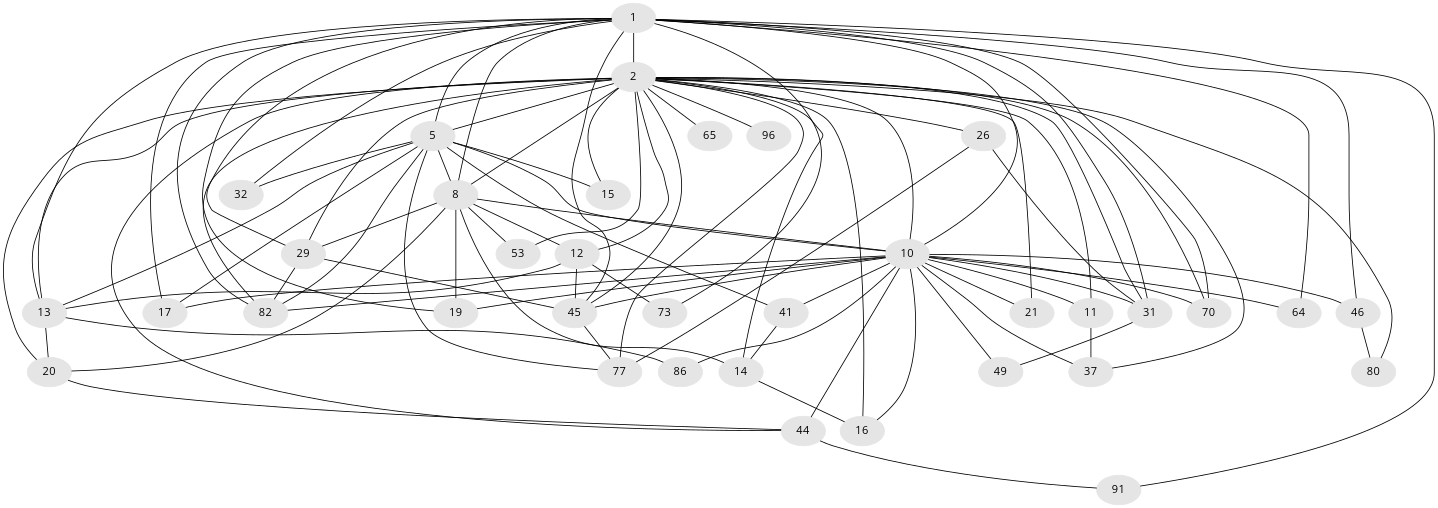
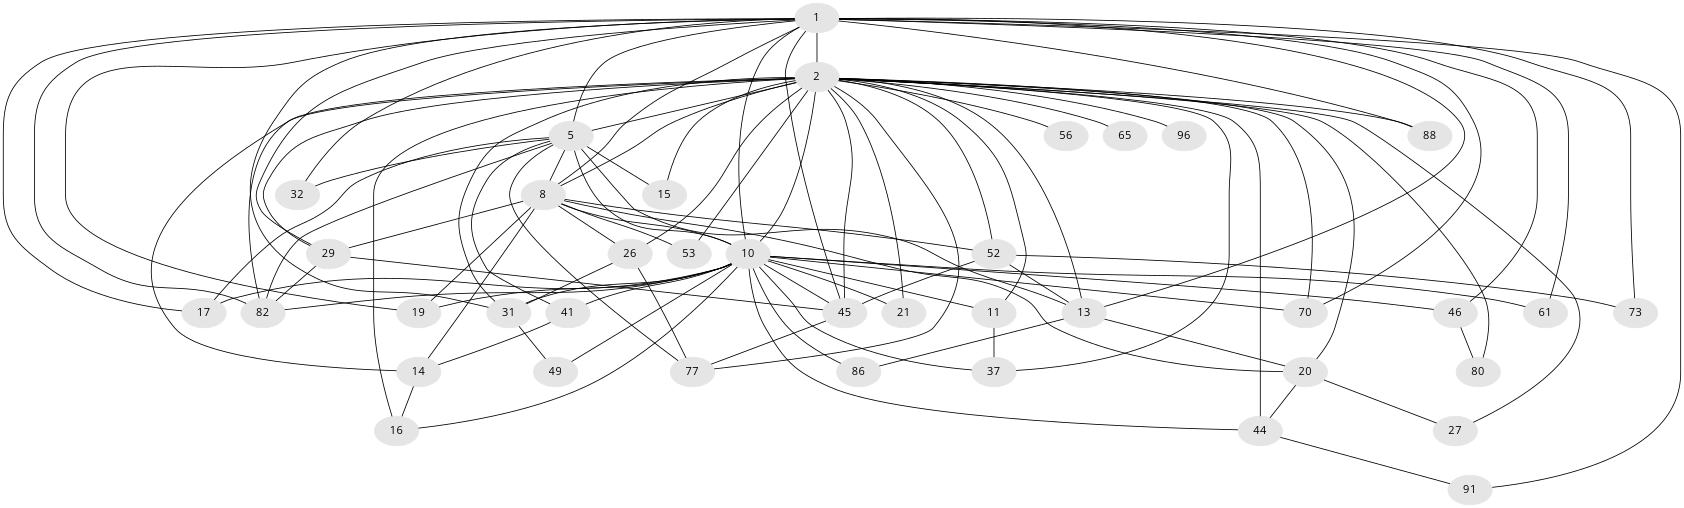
node "56": added
node "88": added
edge "8" -- "26": added
node "12": label "12" -> "52"
node "64": label "64" -> "61"
node "27": added
